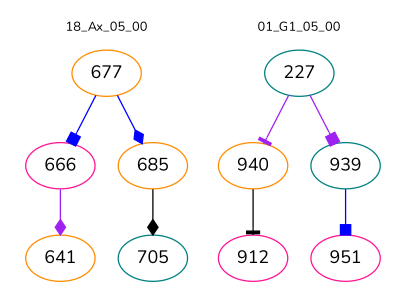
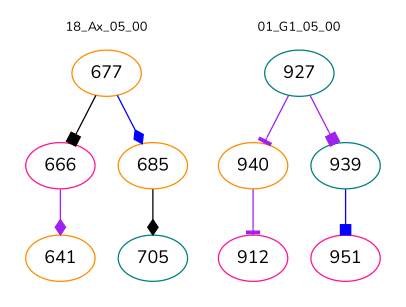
node "227": label "227" -> "927"
edge "677" -> "666": color blue -> black
edge "940" -> "912": color black -> purple
